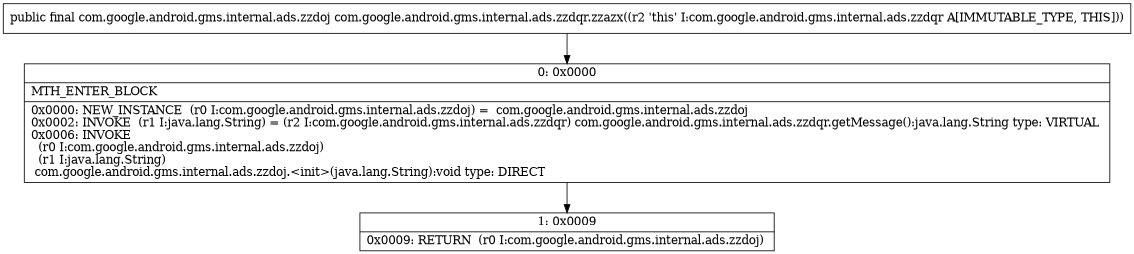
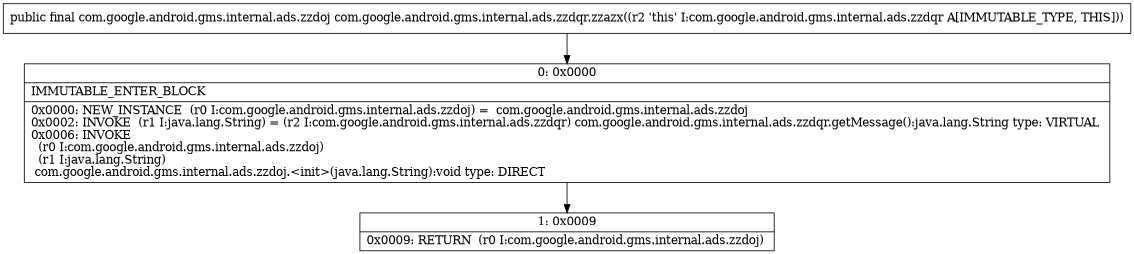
node "0: 0x0000": text "MTH_ENTER_BLOCK" -> "IMMUTABLE_ENTER_BLOCK"
